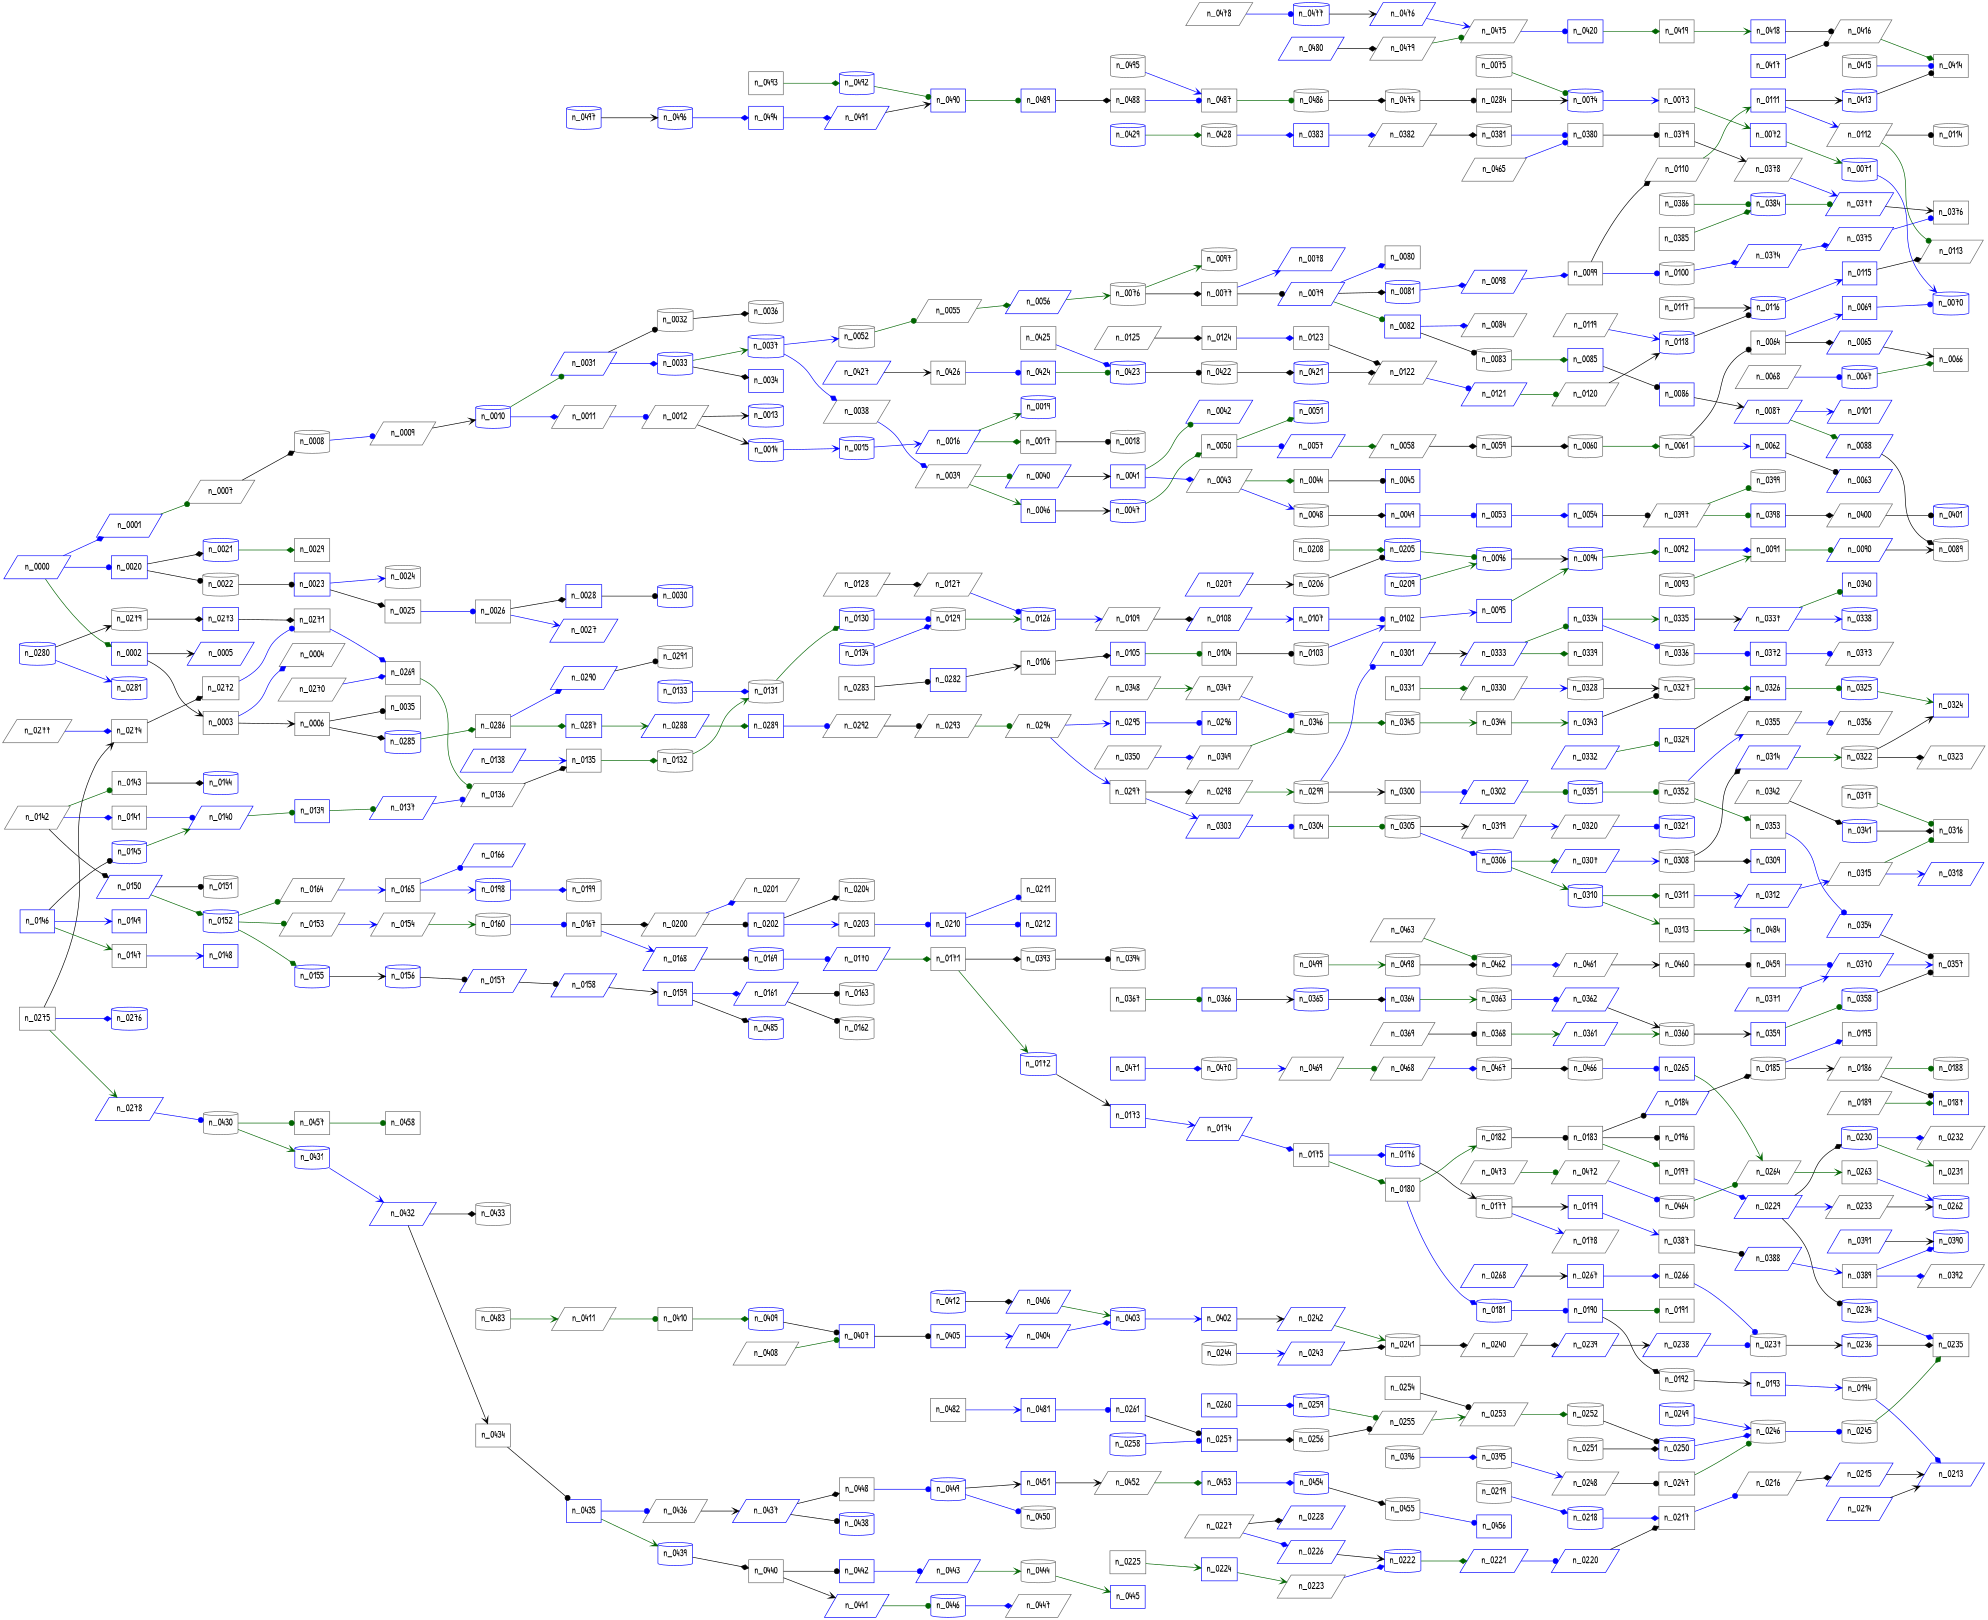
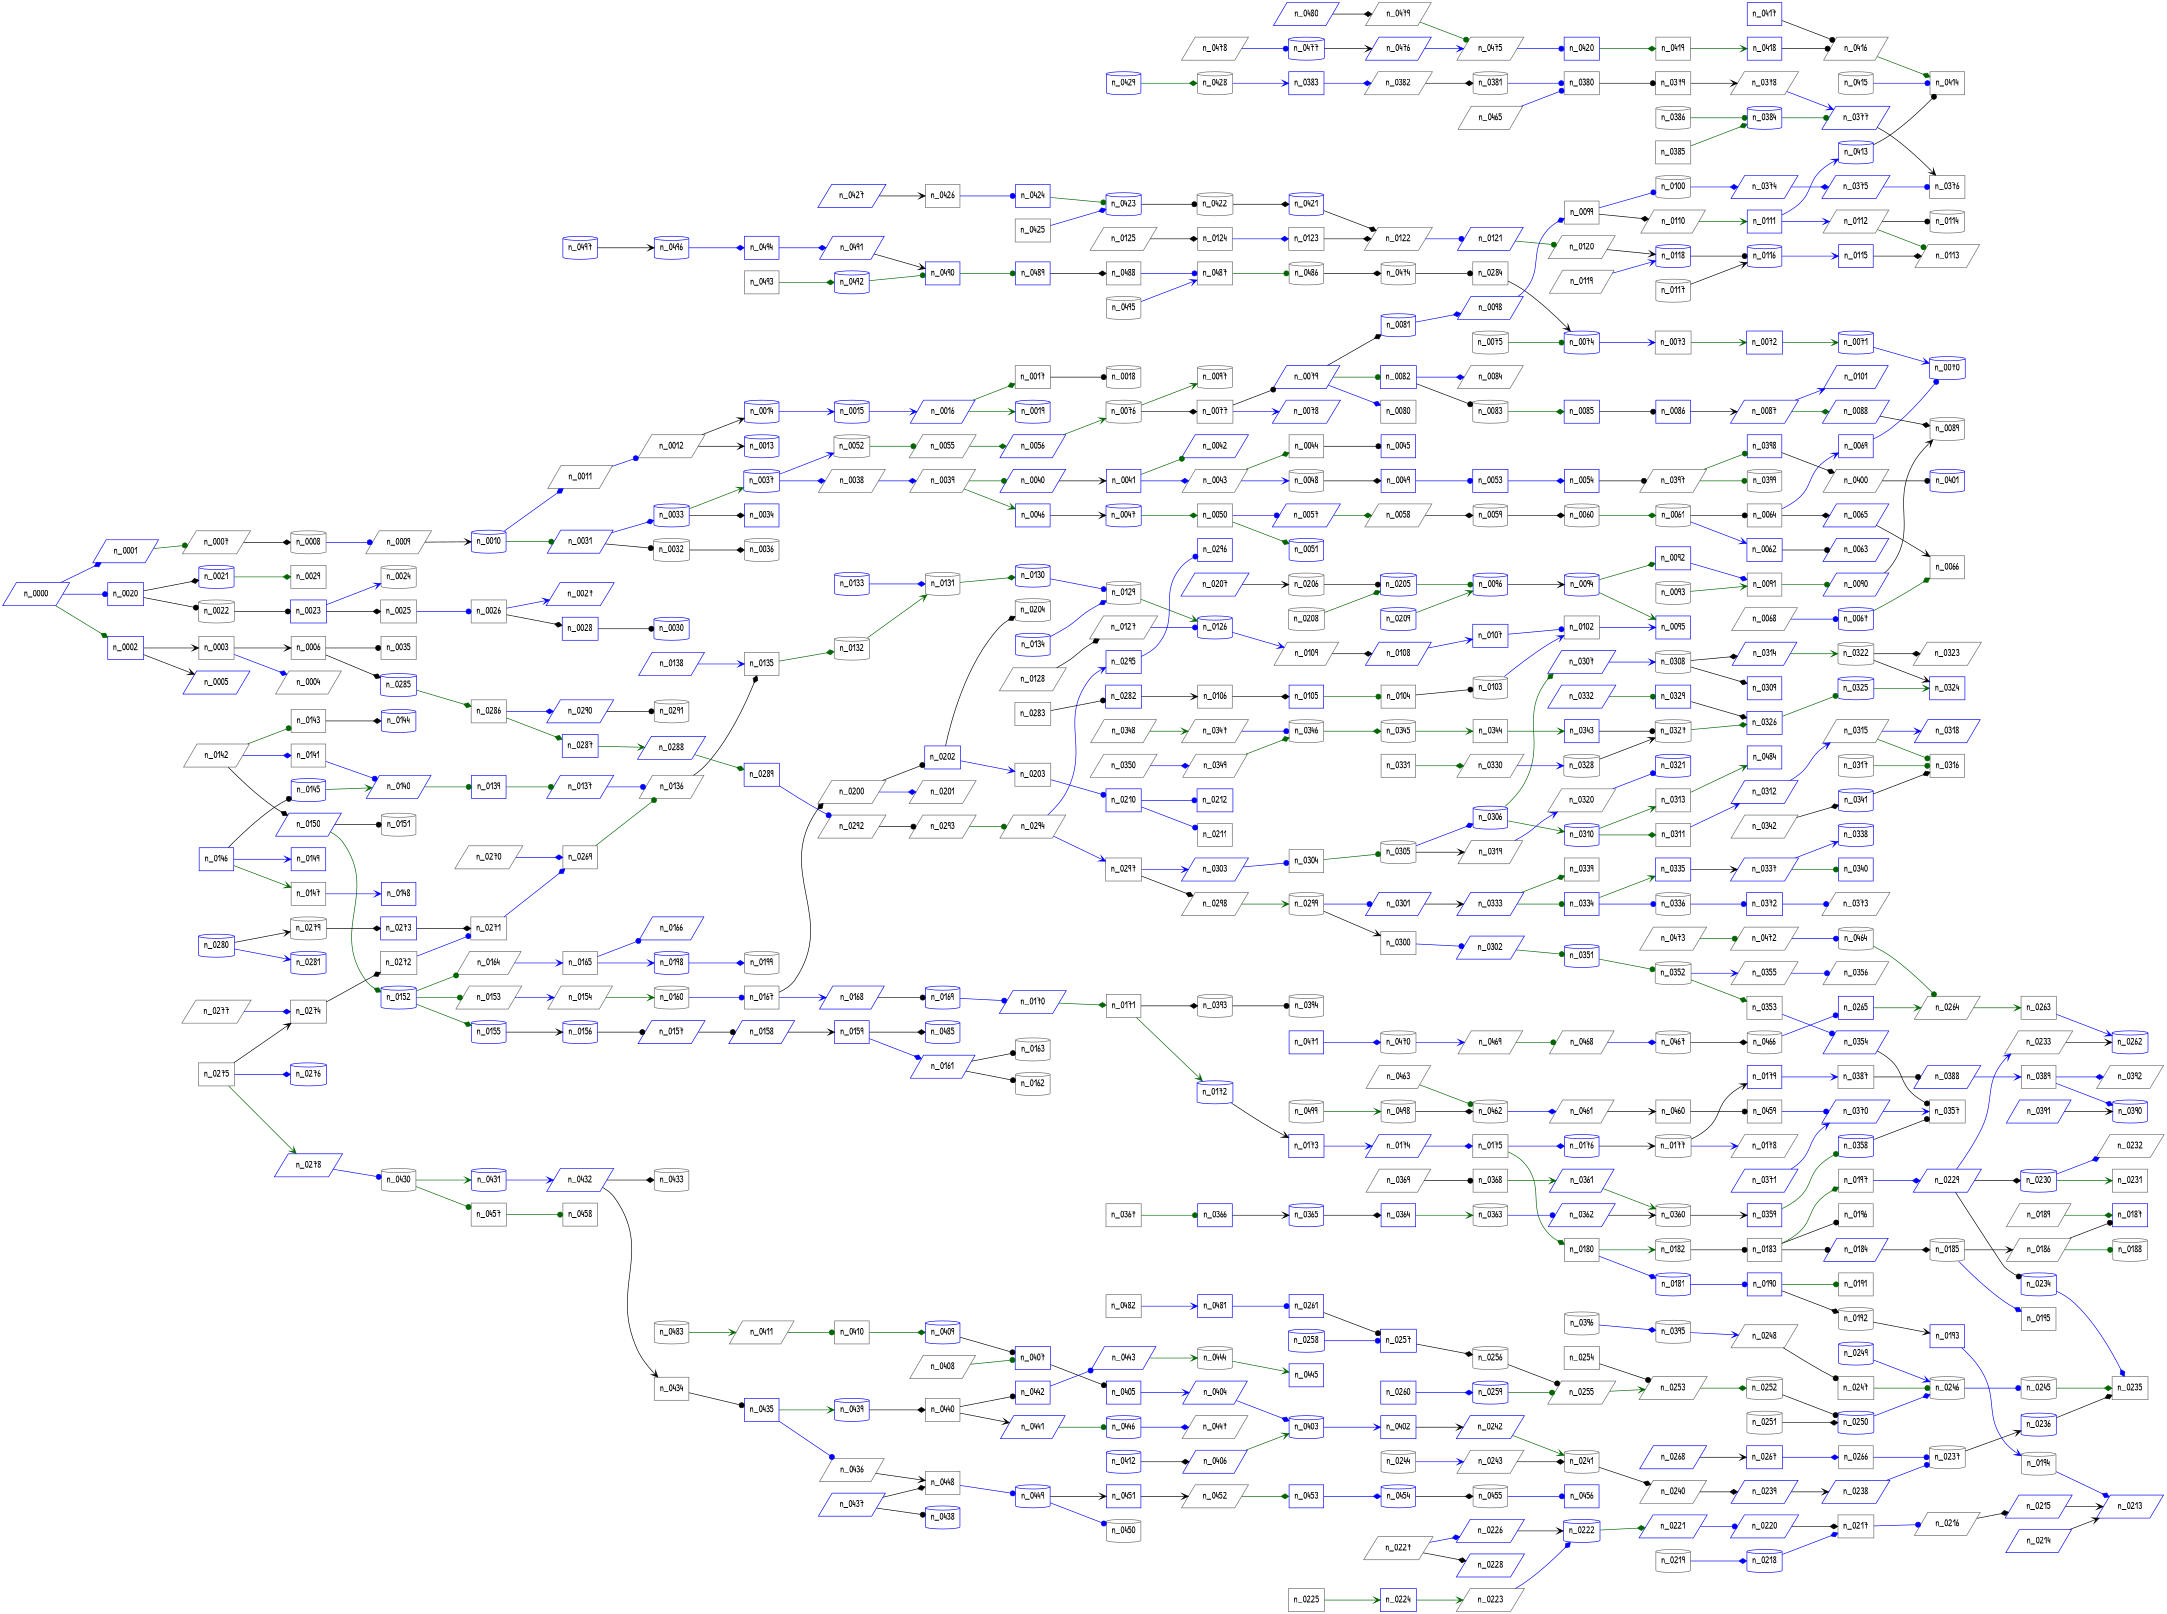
edge "n_0111" -> "n_0413": color black -> blue
edge "n_0428" -> "n_0383": arrowhead diamond -> vee
edge "n_0095" -> "n_0094": reversed
node "n_0243": color blue -> gray40
edge "n_0436" -> "n_0437": now "n_0436" -> "n_0448"
